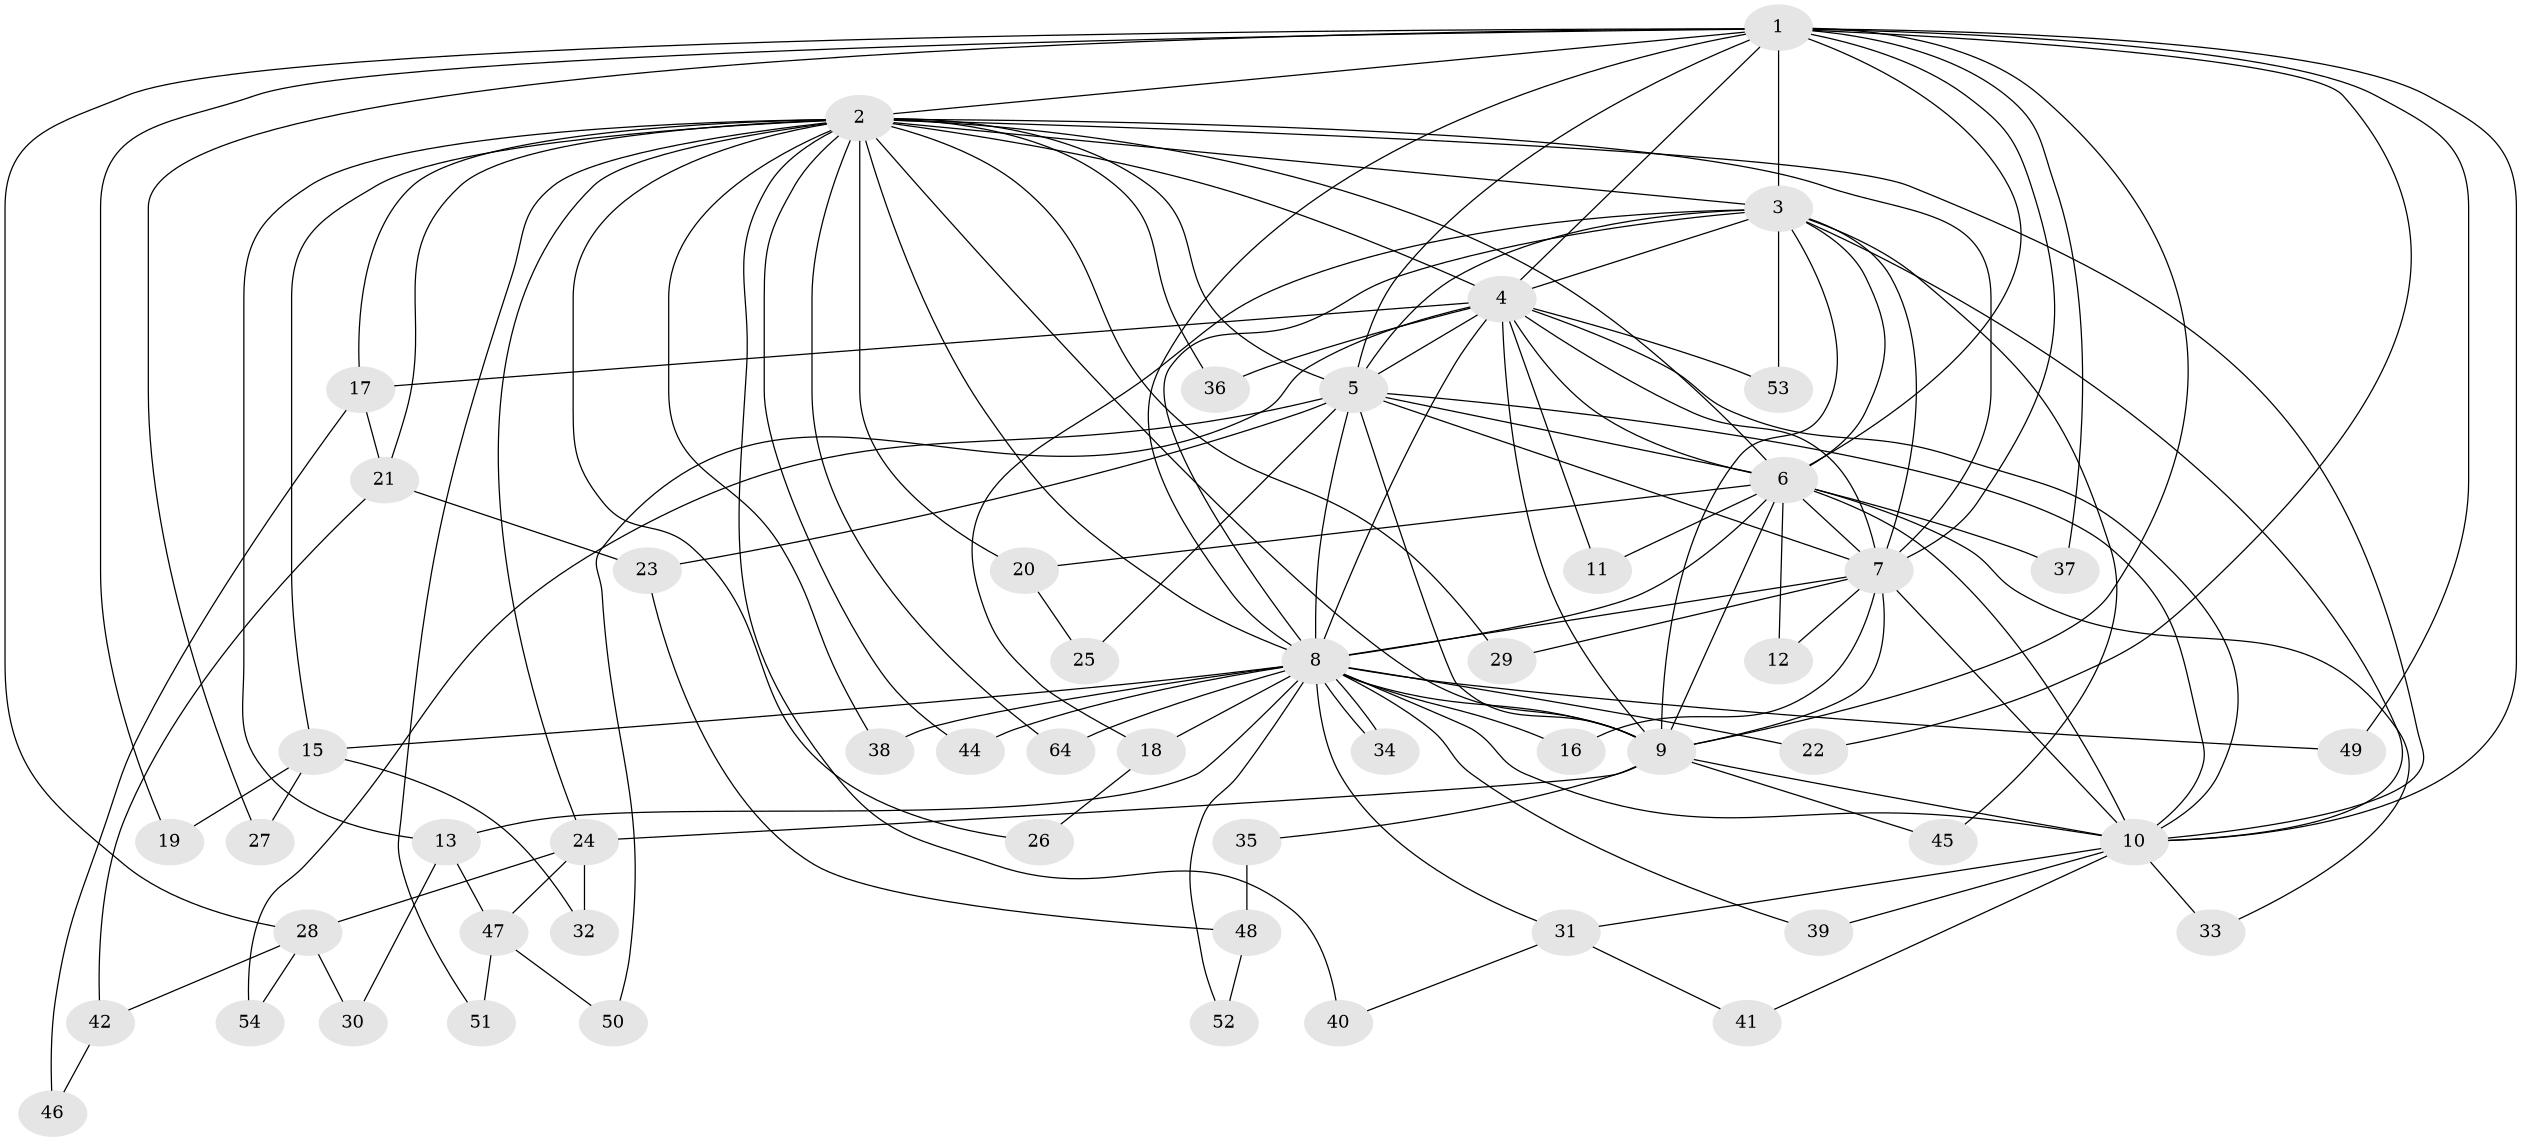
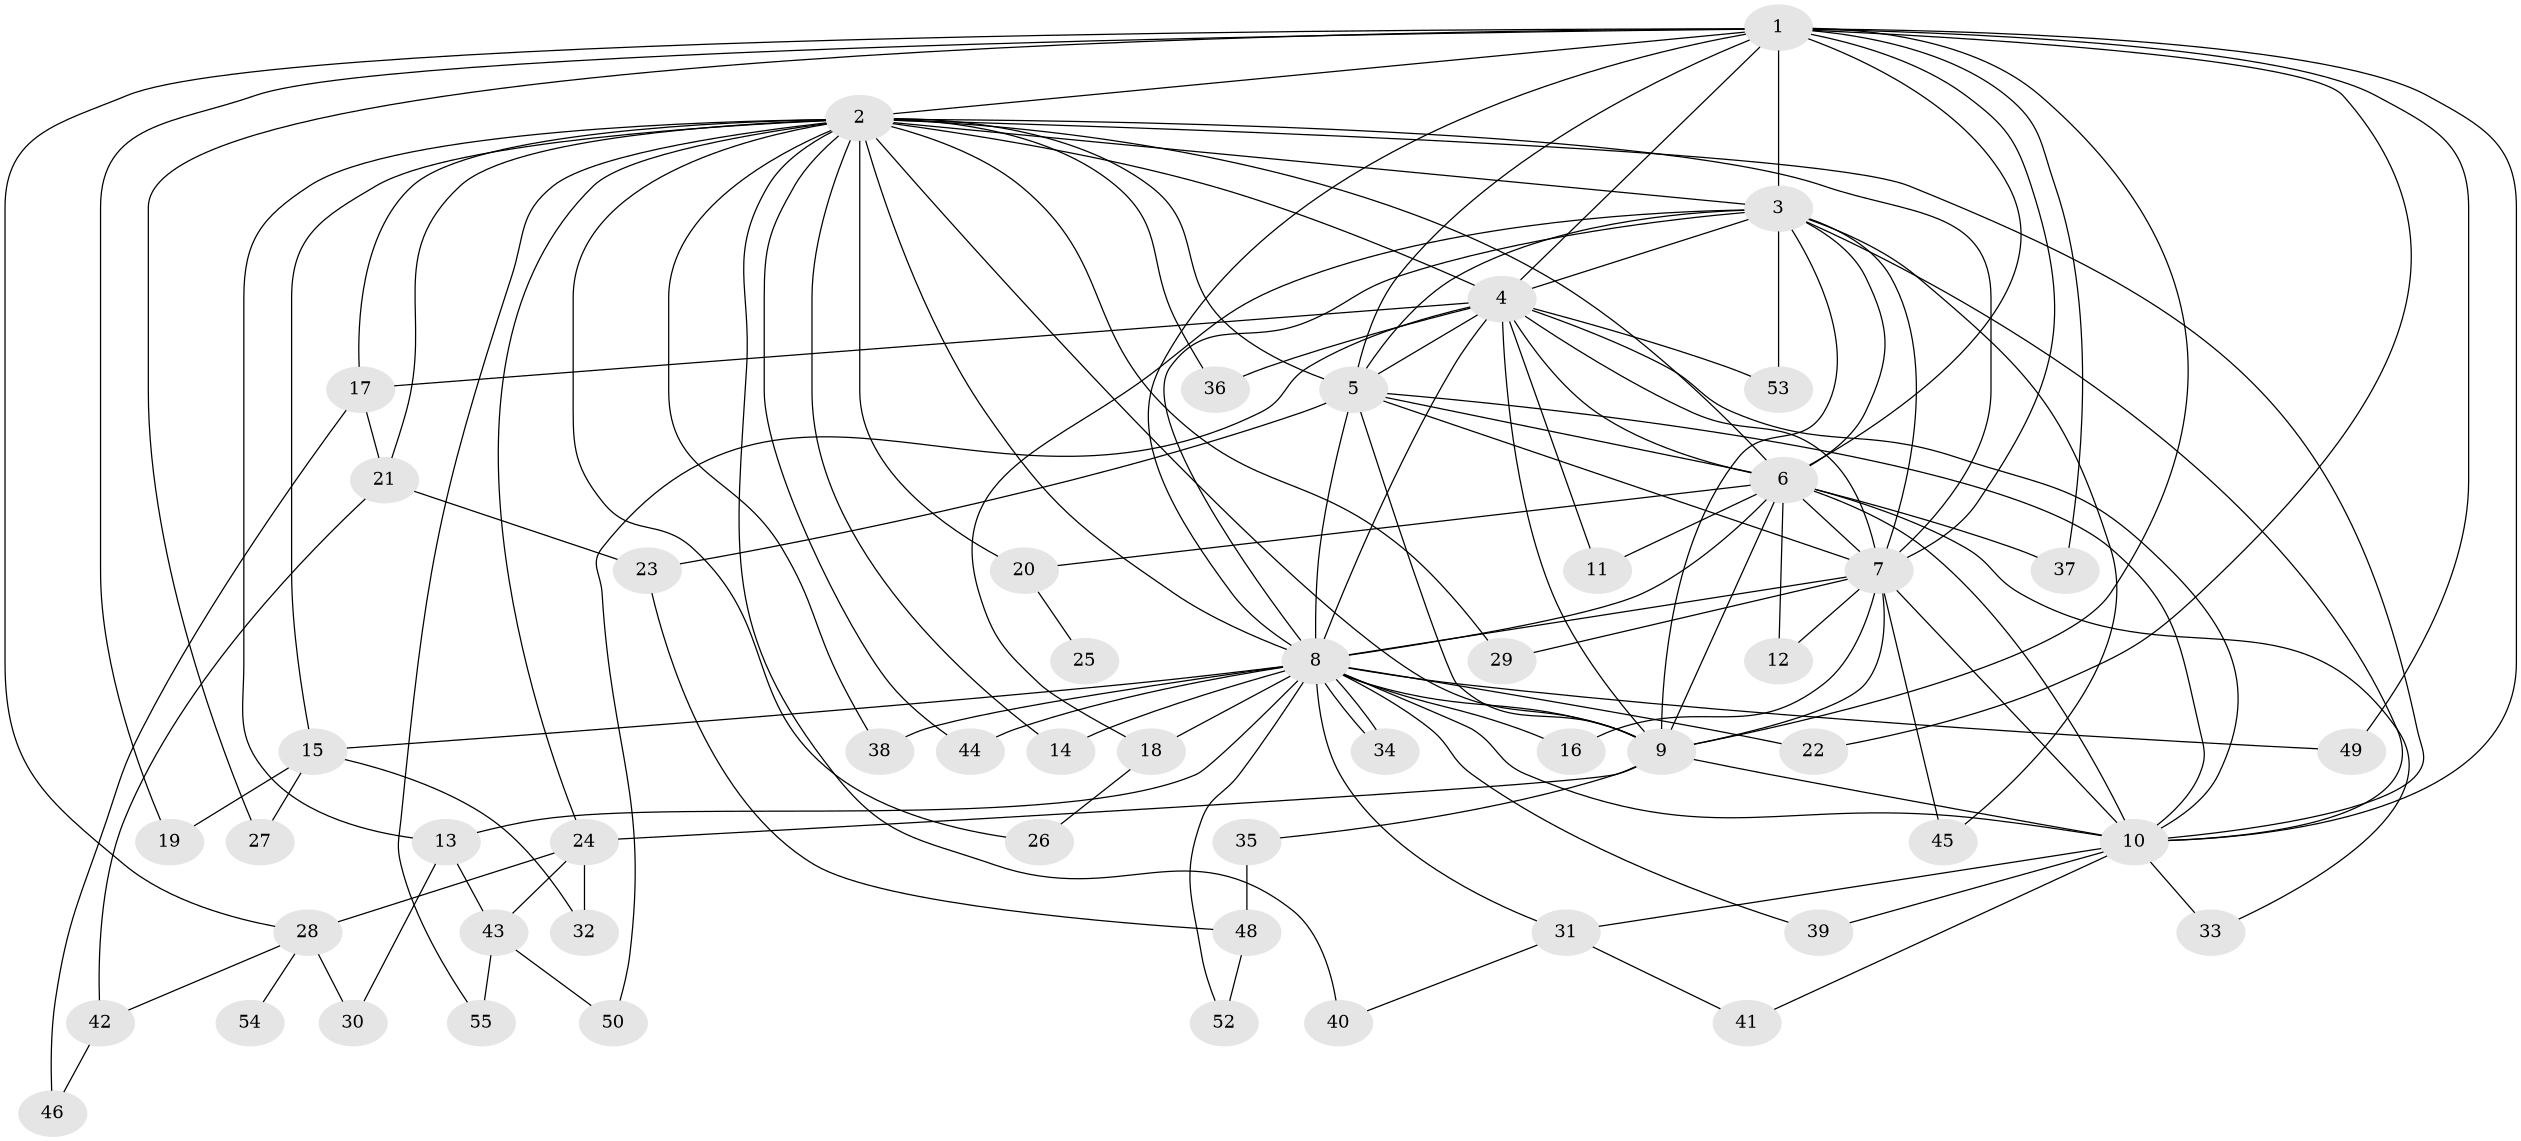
edge "5" -- "54": removed
edge "5" -- "25": removed
node "64": label "64" -> "14"
edge "9" -- "45": now "7" -- "45"
node "47": label "47" -> "43"
node "51": label "51" -> "55"
